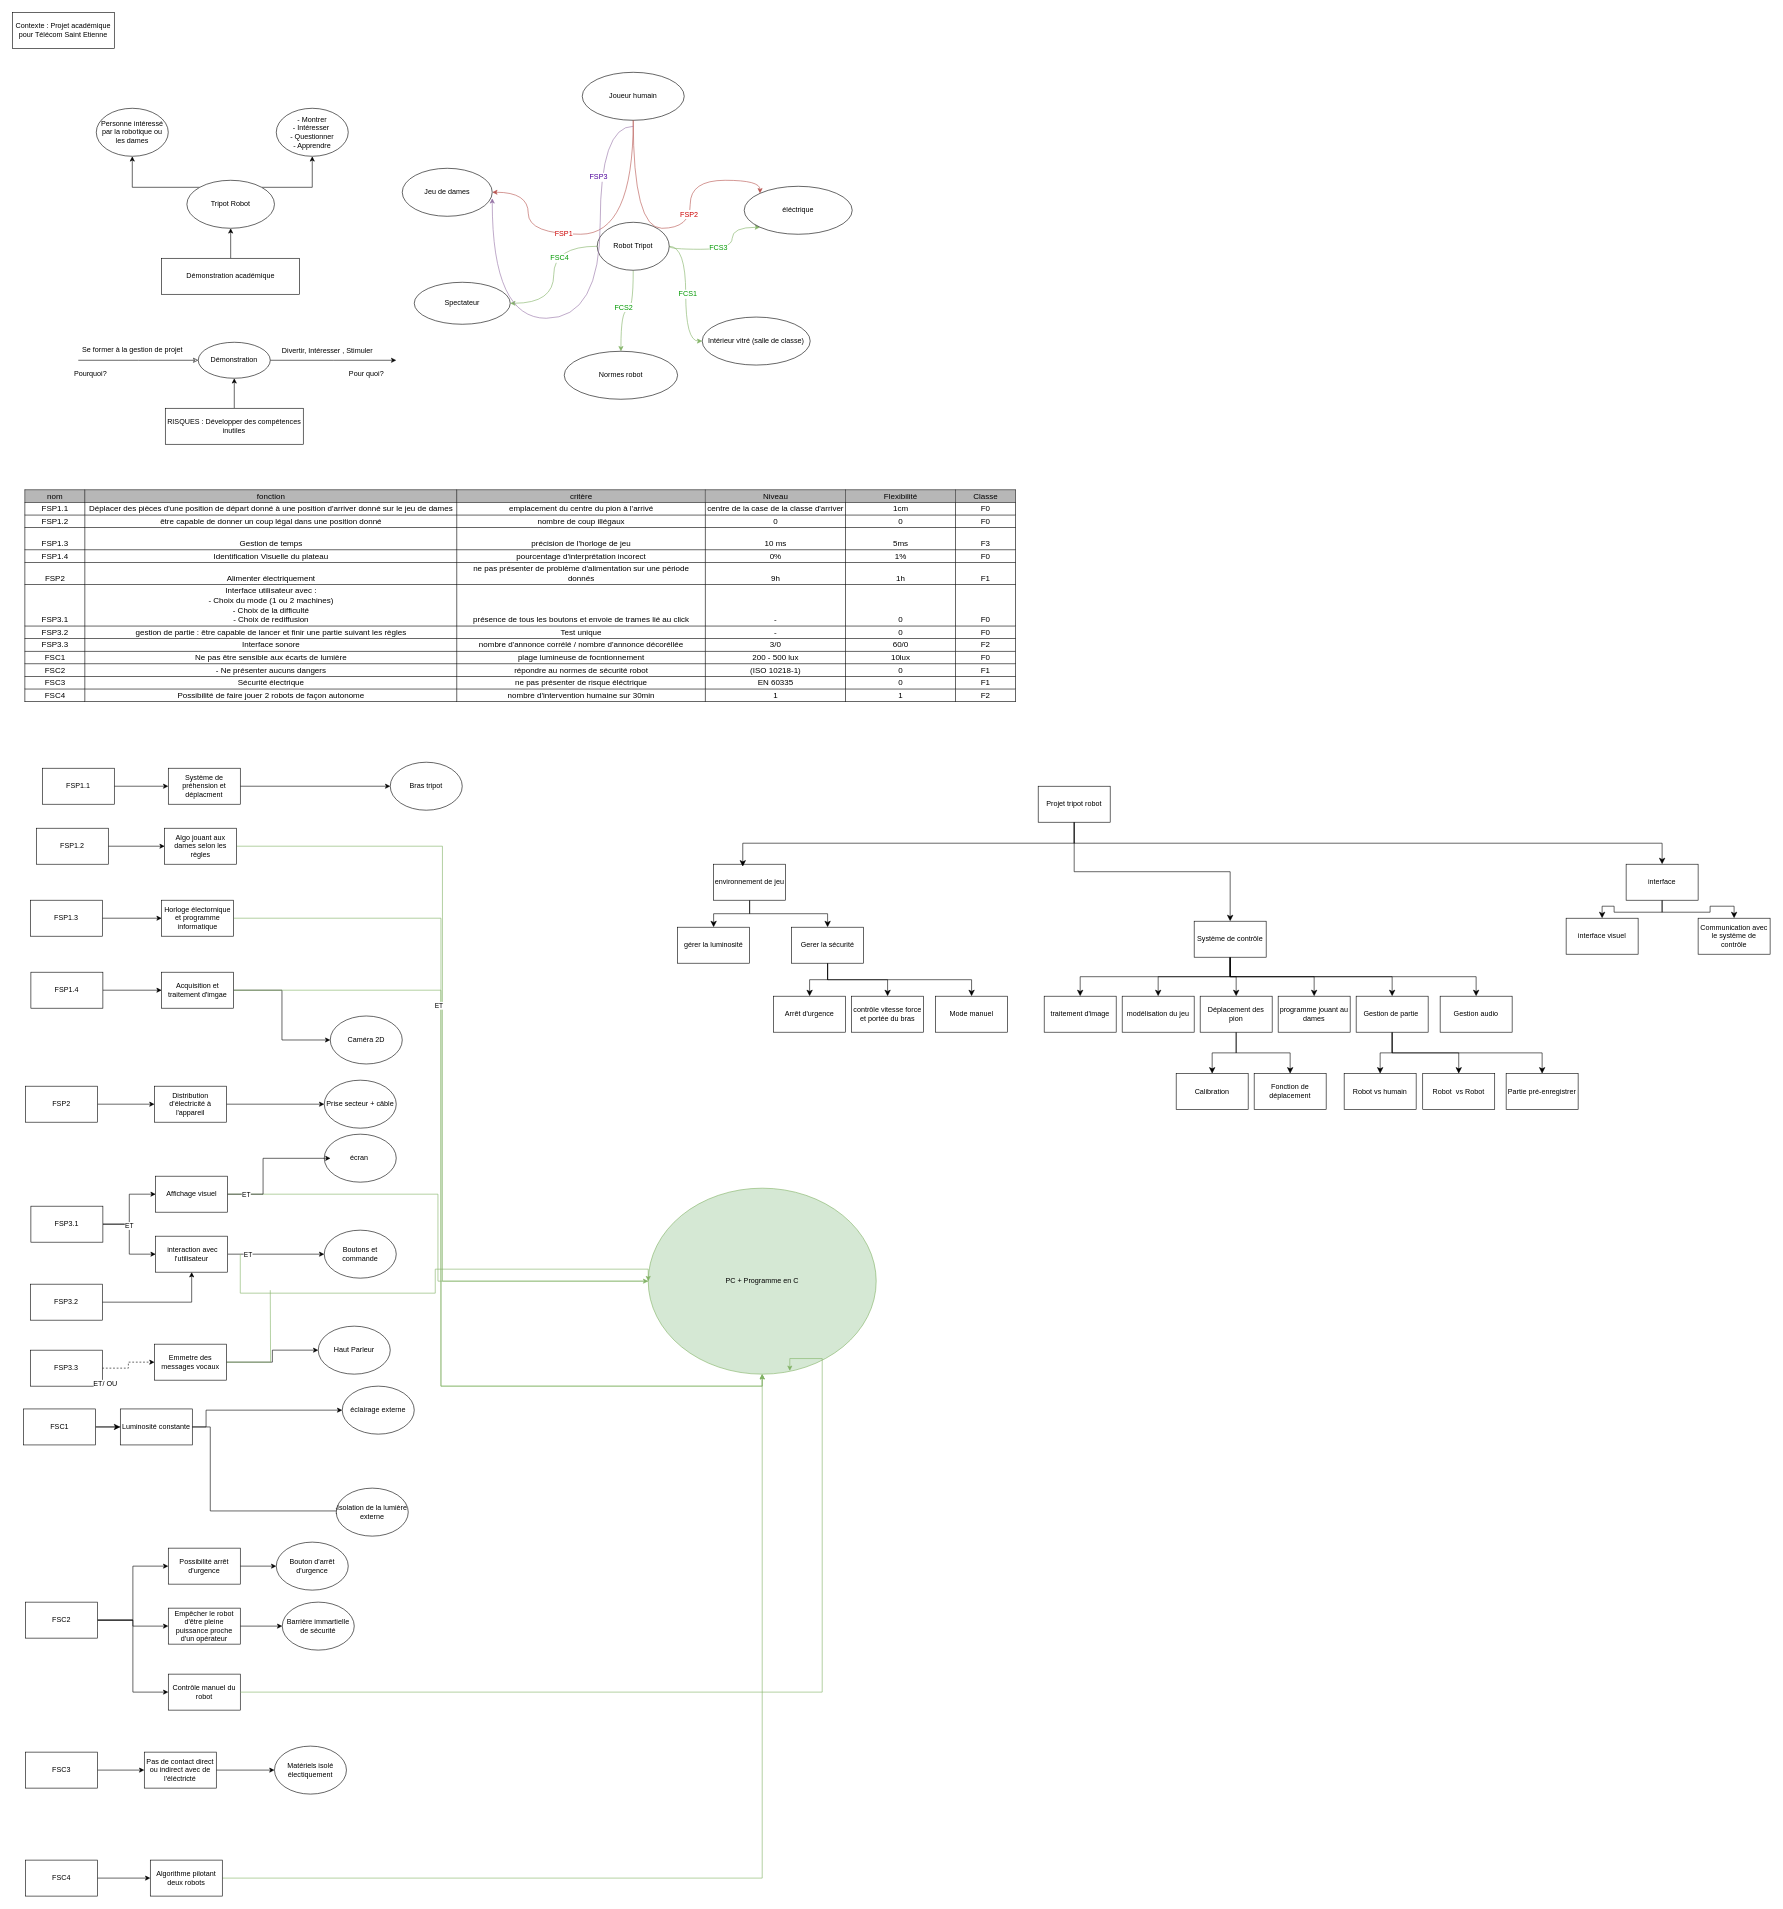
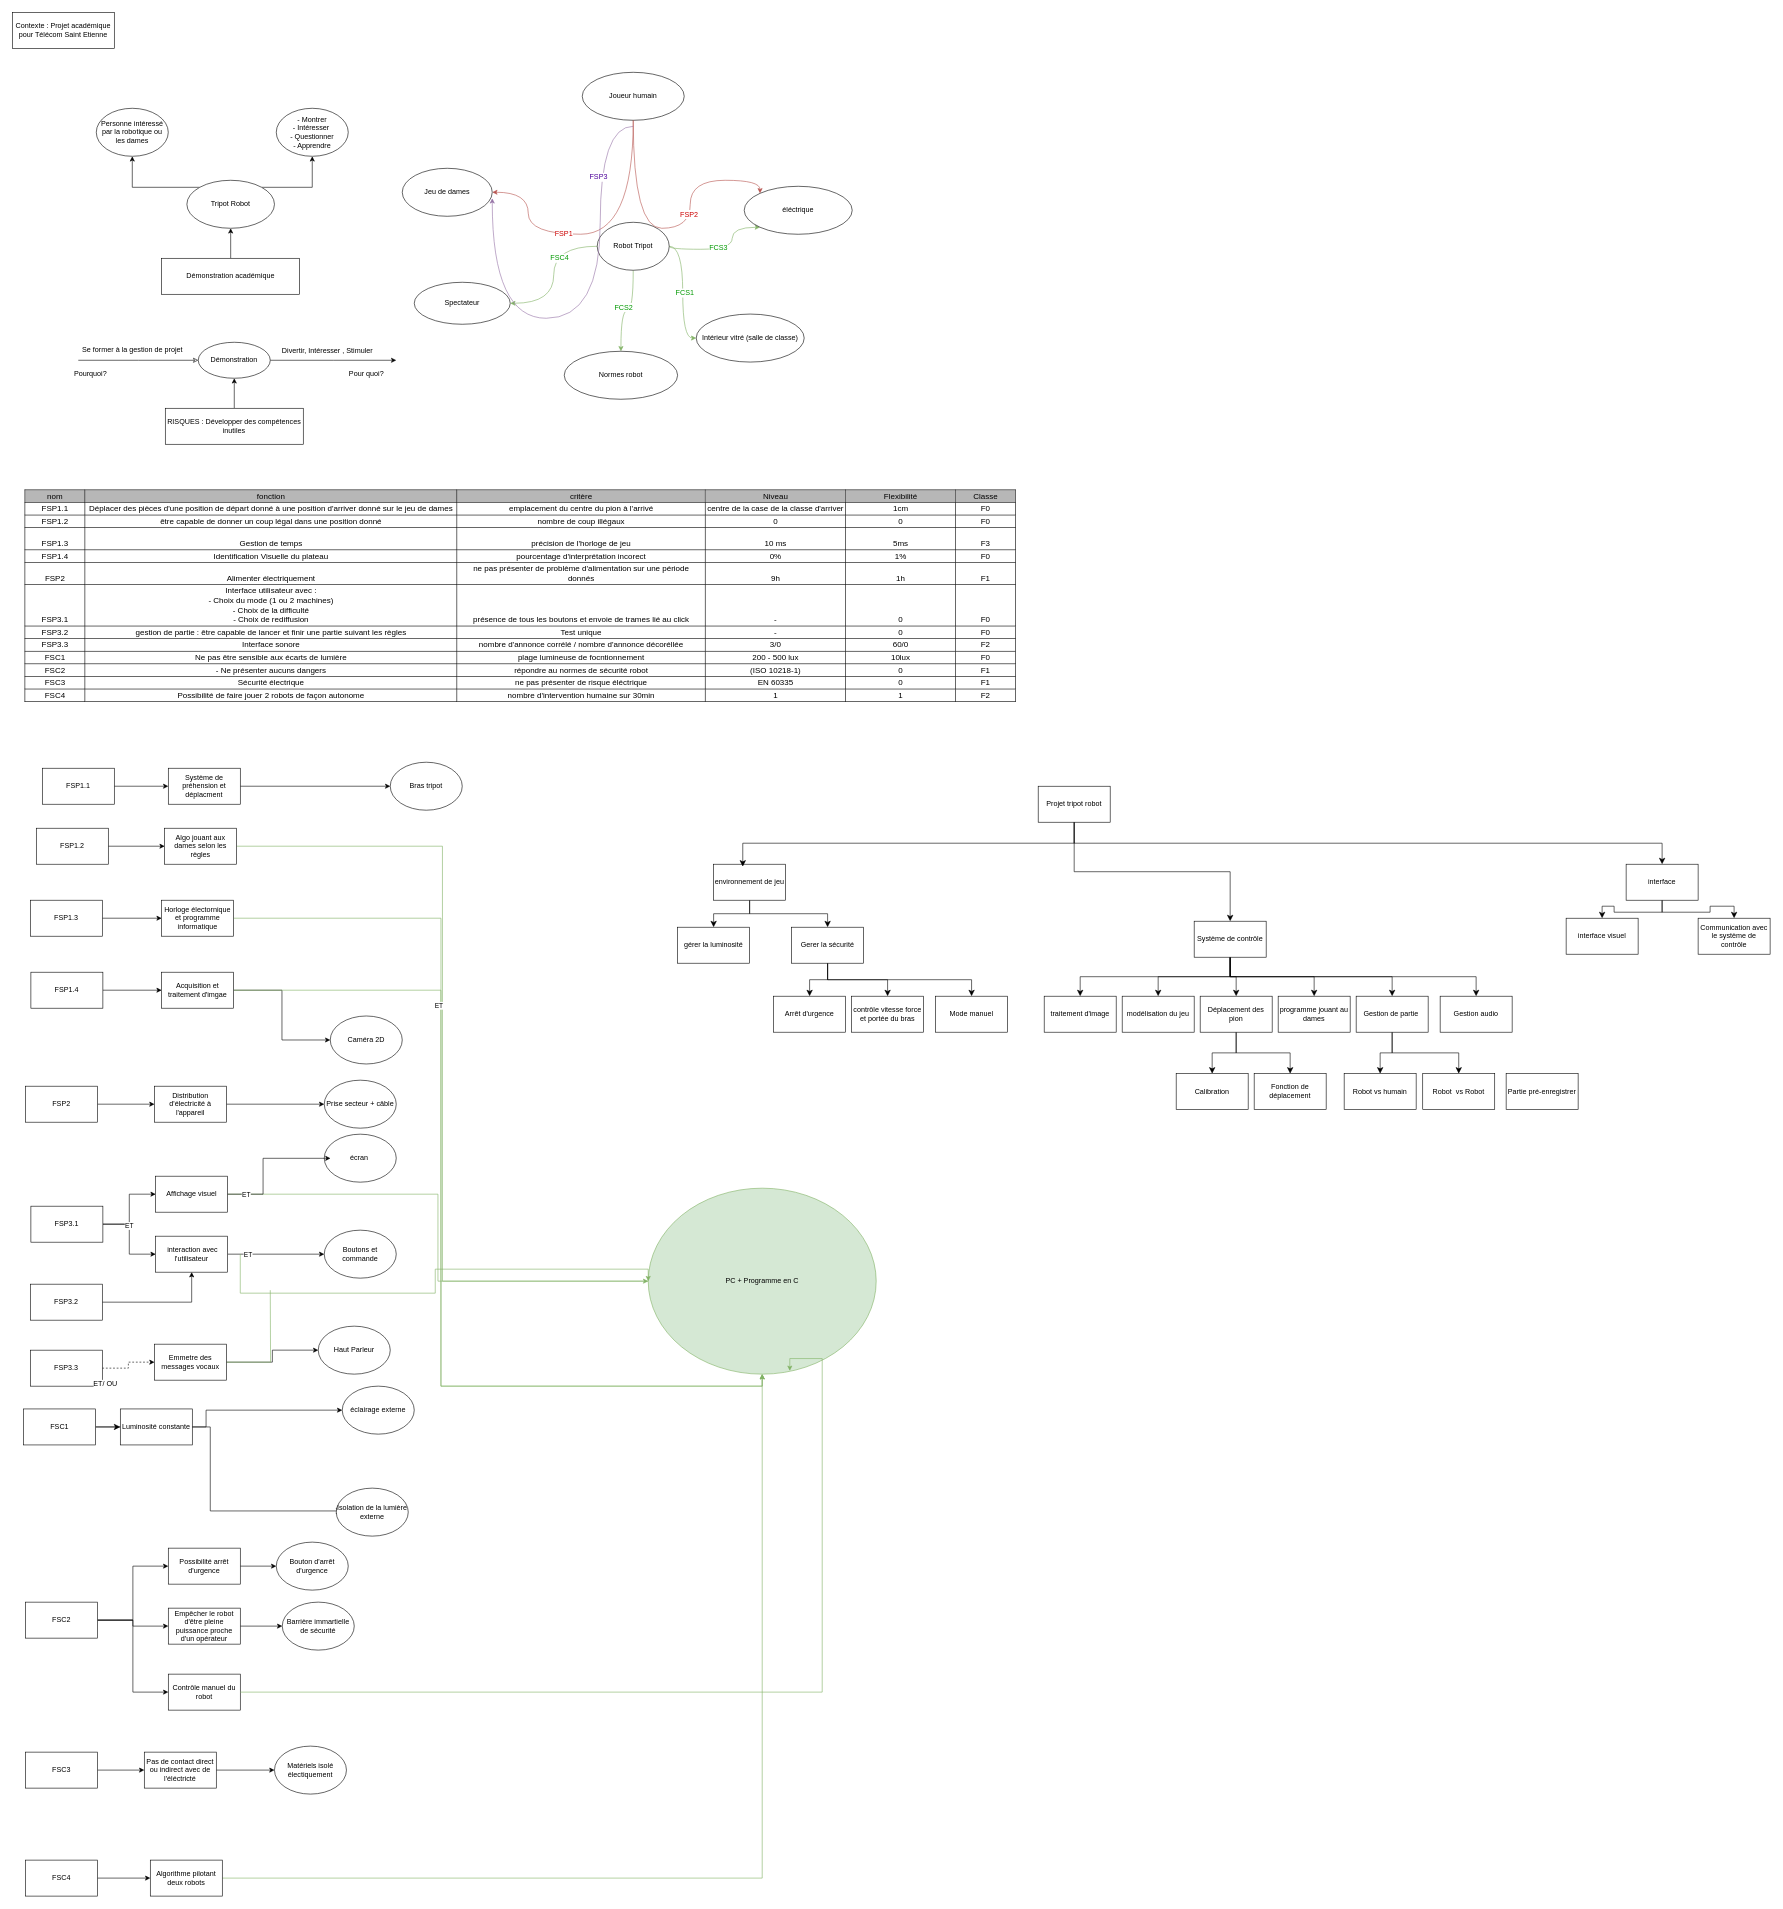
node "Intérieur vitré (salle de classe)": moved (756, 341) -> (750, 338)
edge "Gestion de partie" -> "Partie pré-enregistrer": removed
